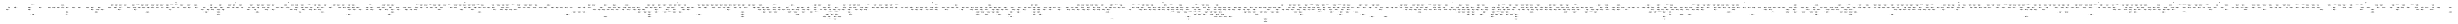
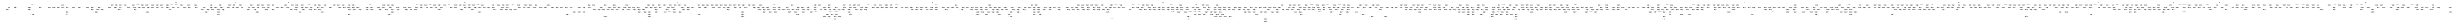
node "new_n942_": removed
